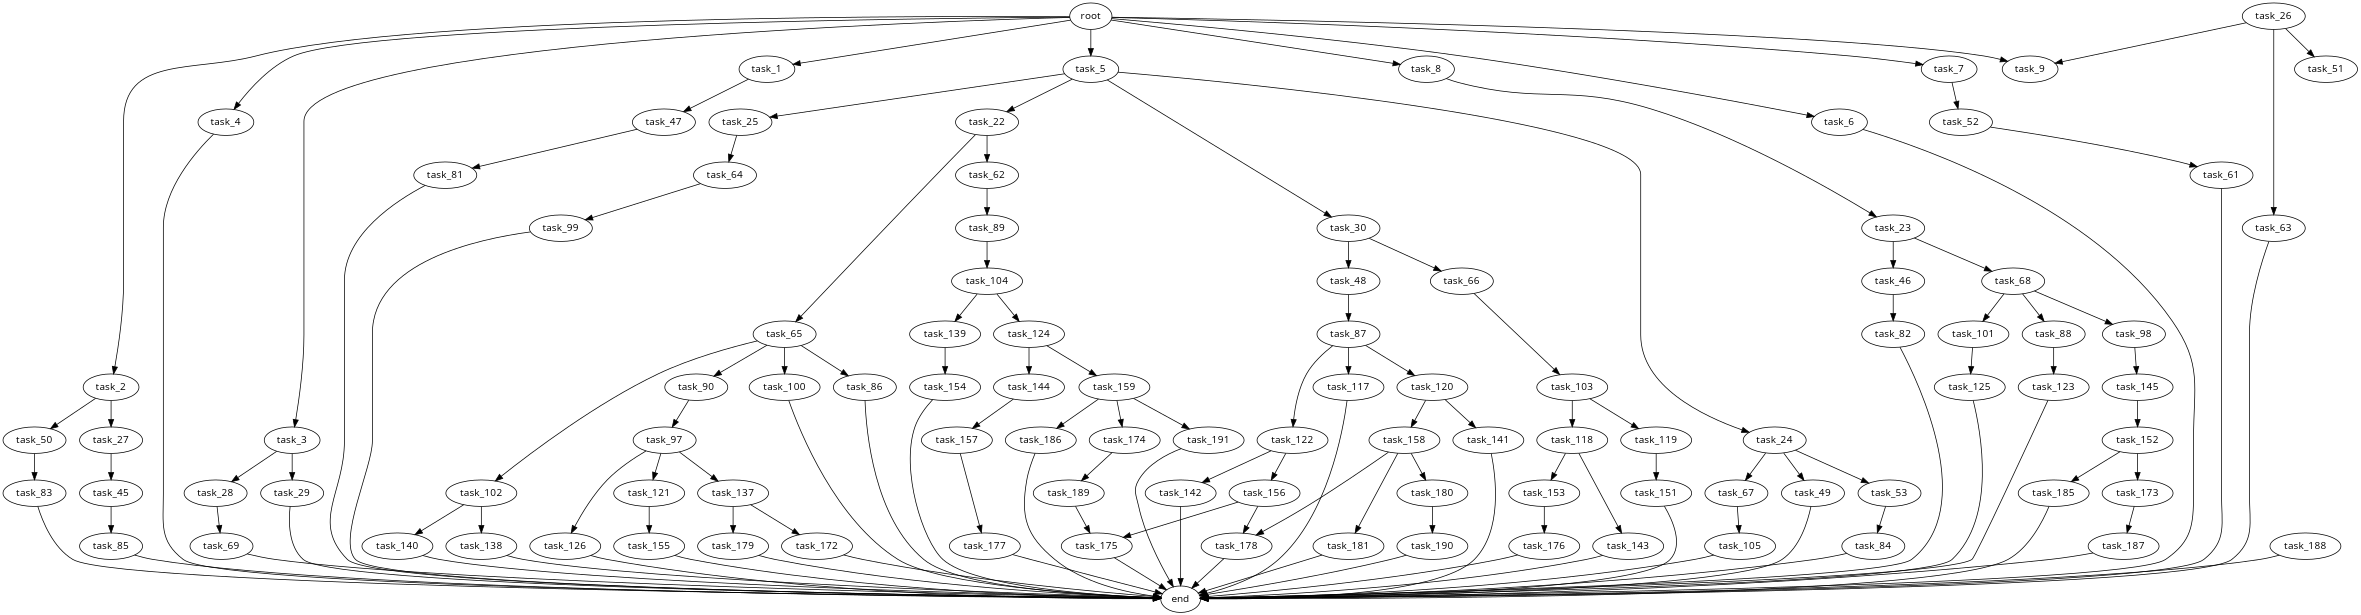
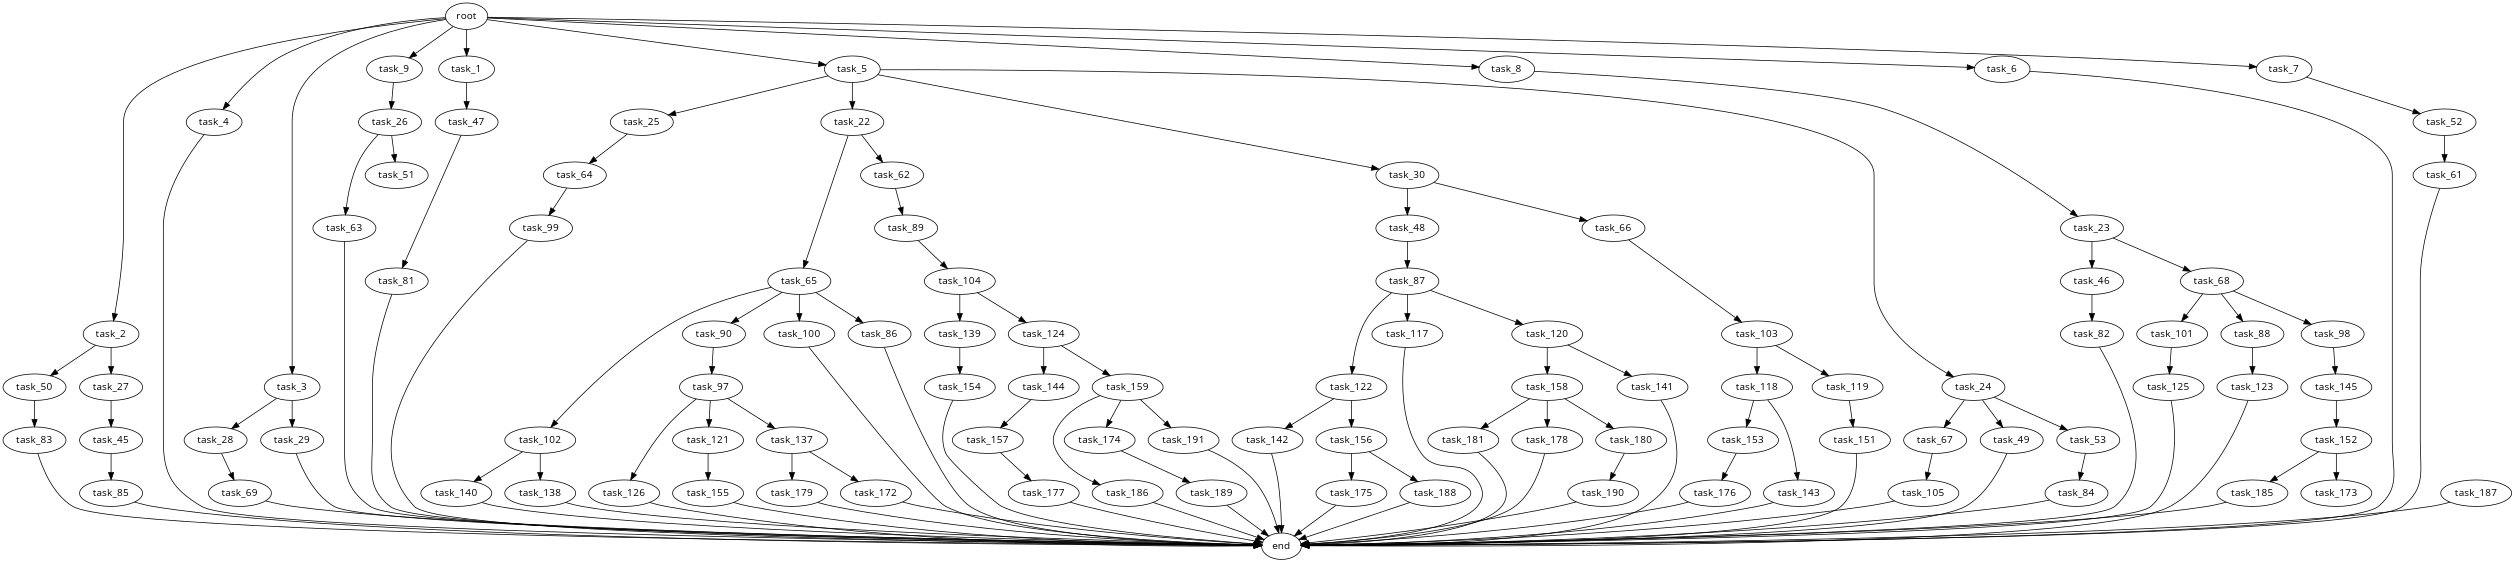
edge "task_26" -> "task_9": reversed
edge "task_189" -> "task_175": now "task_189" -> "end"
edge "task_156" -> "task_178": now "task_156" -> "task_188"
edge "task_173" -> "task_187": removed
